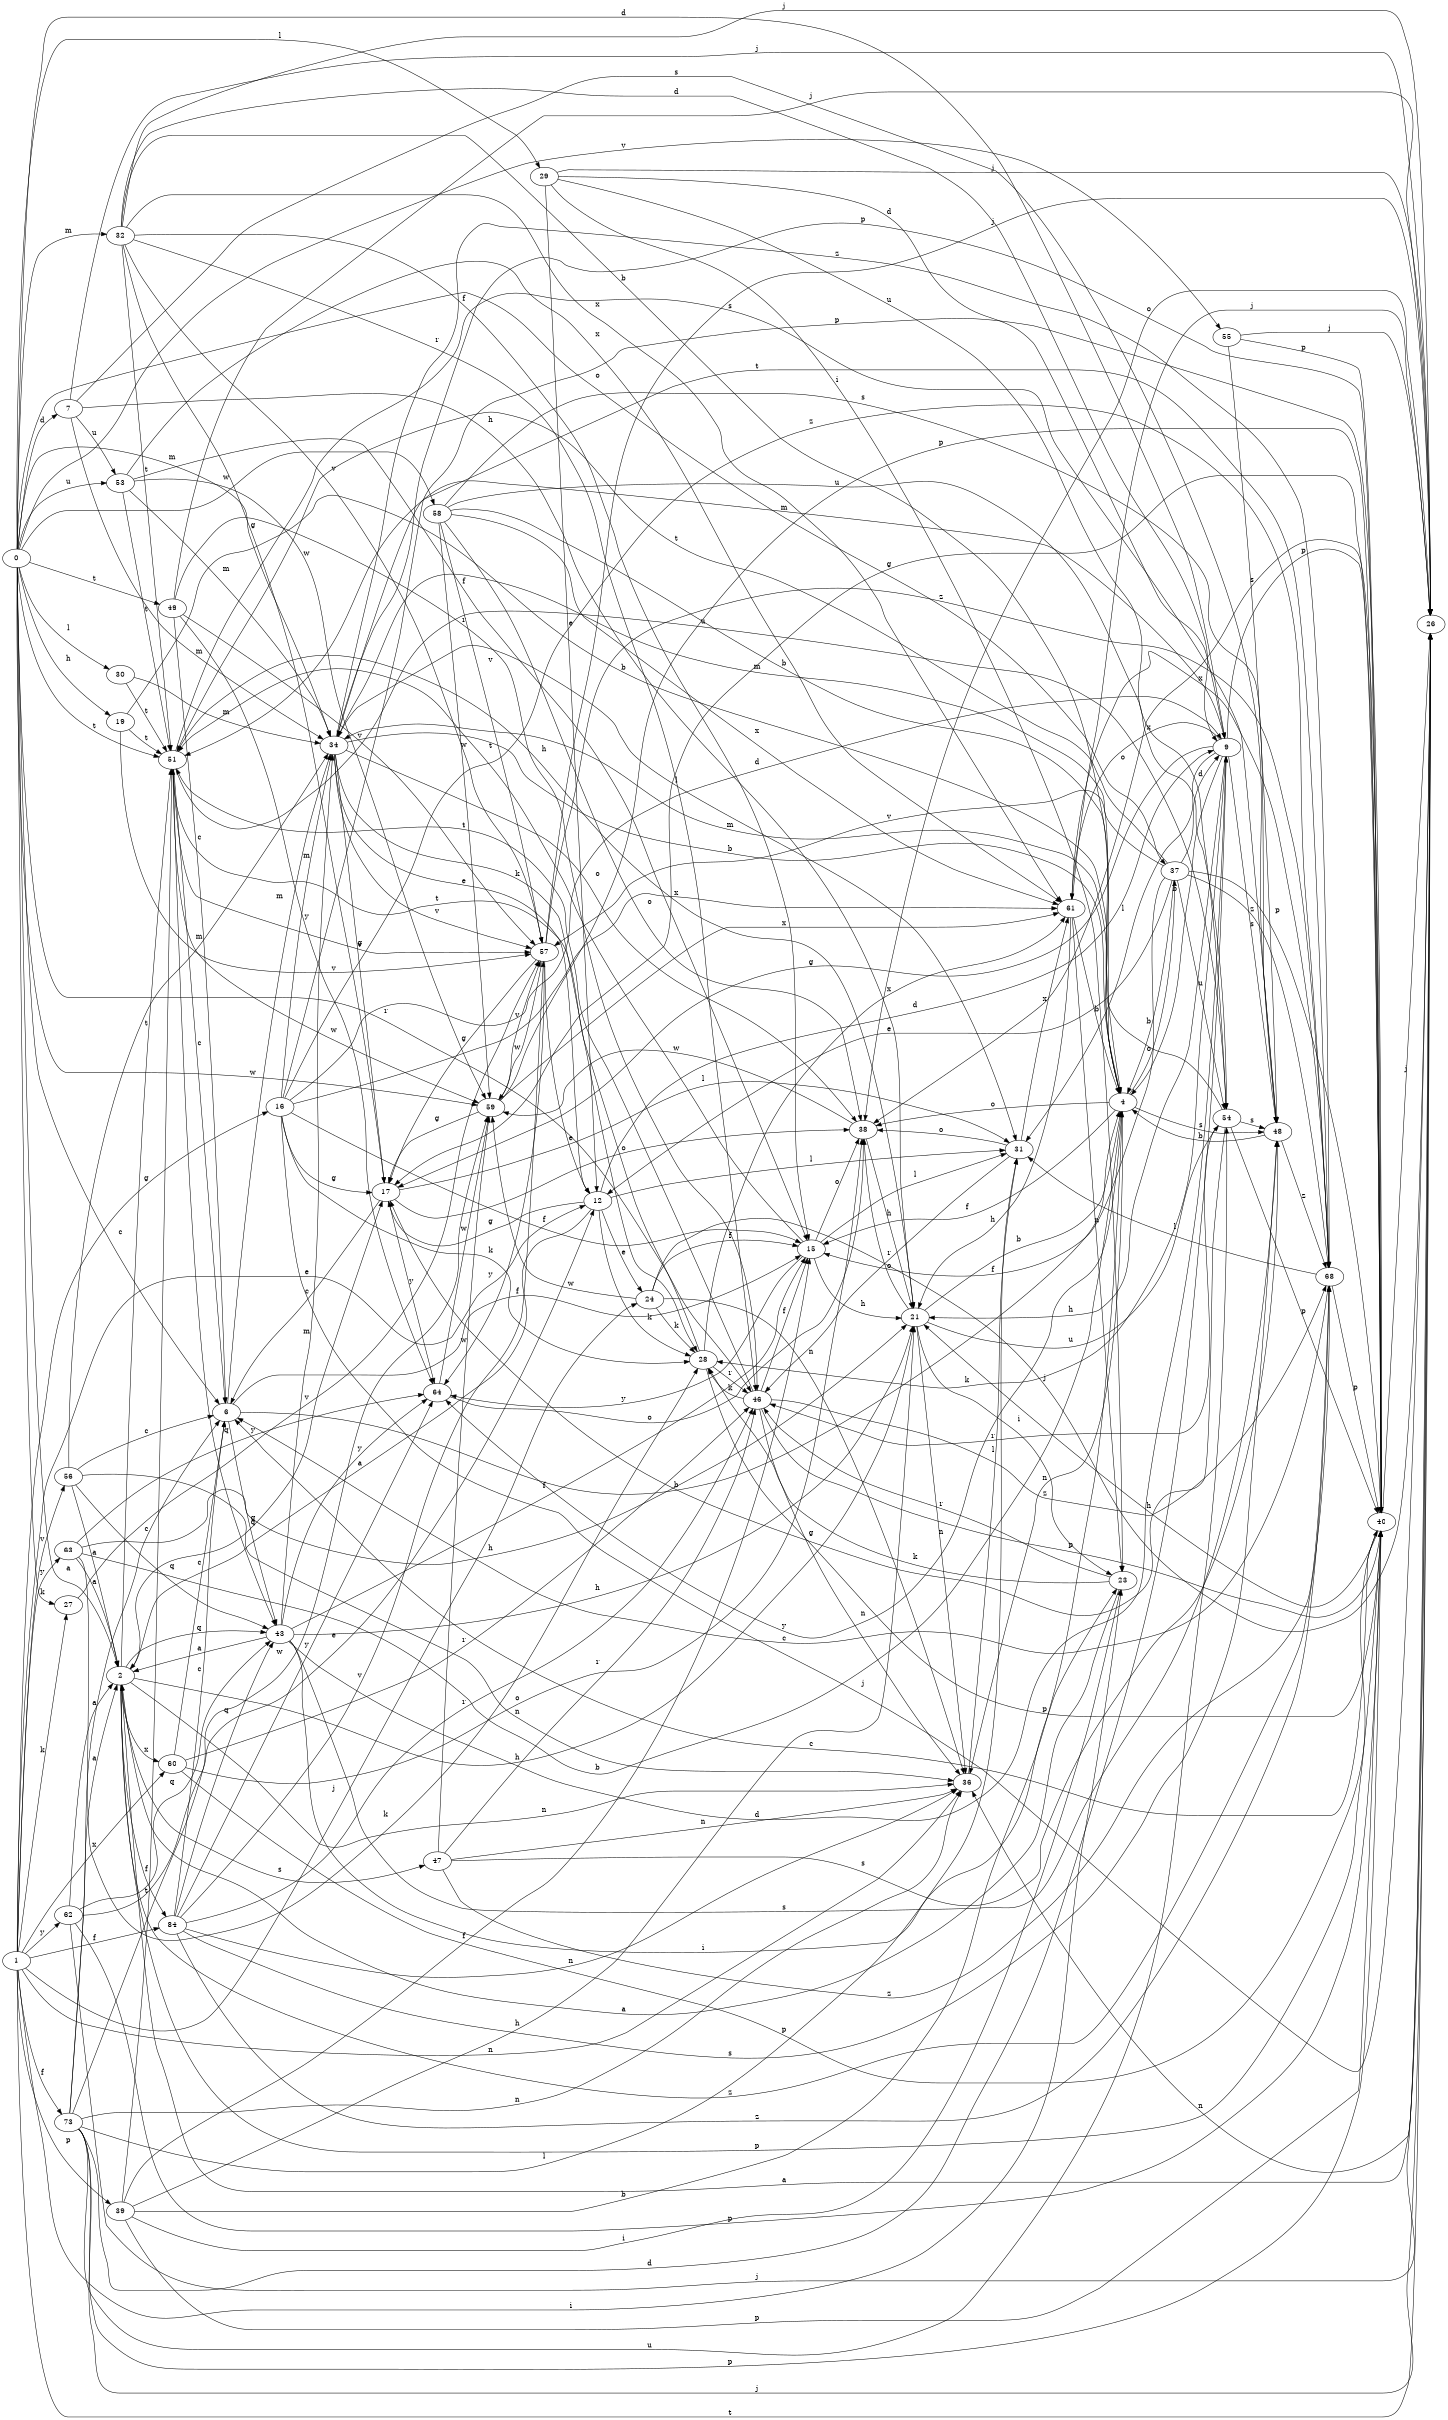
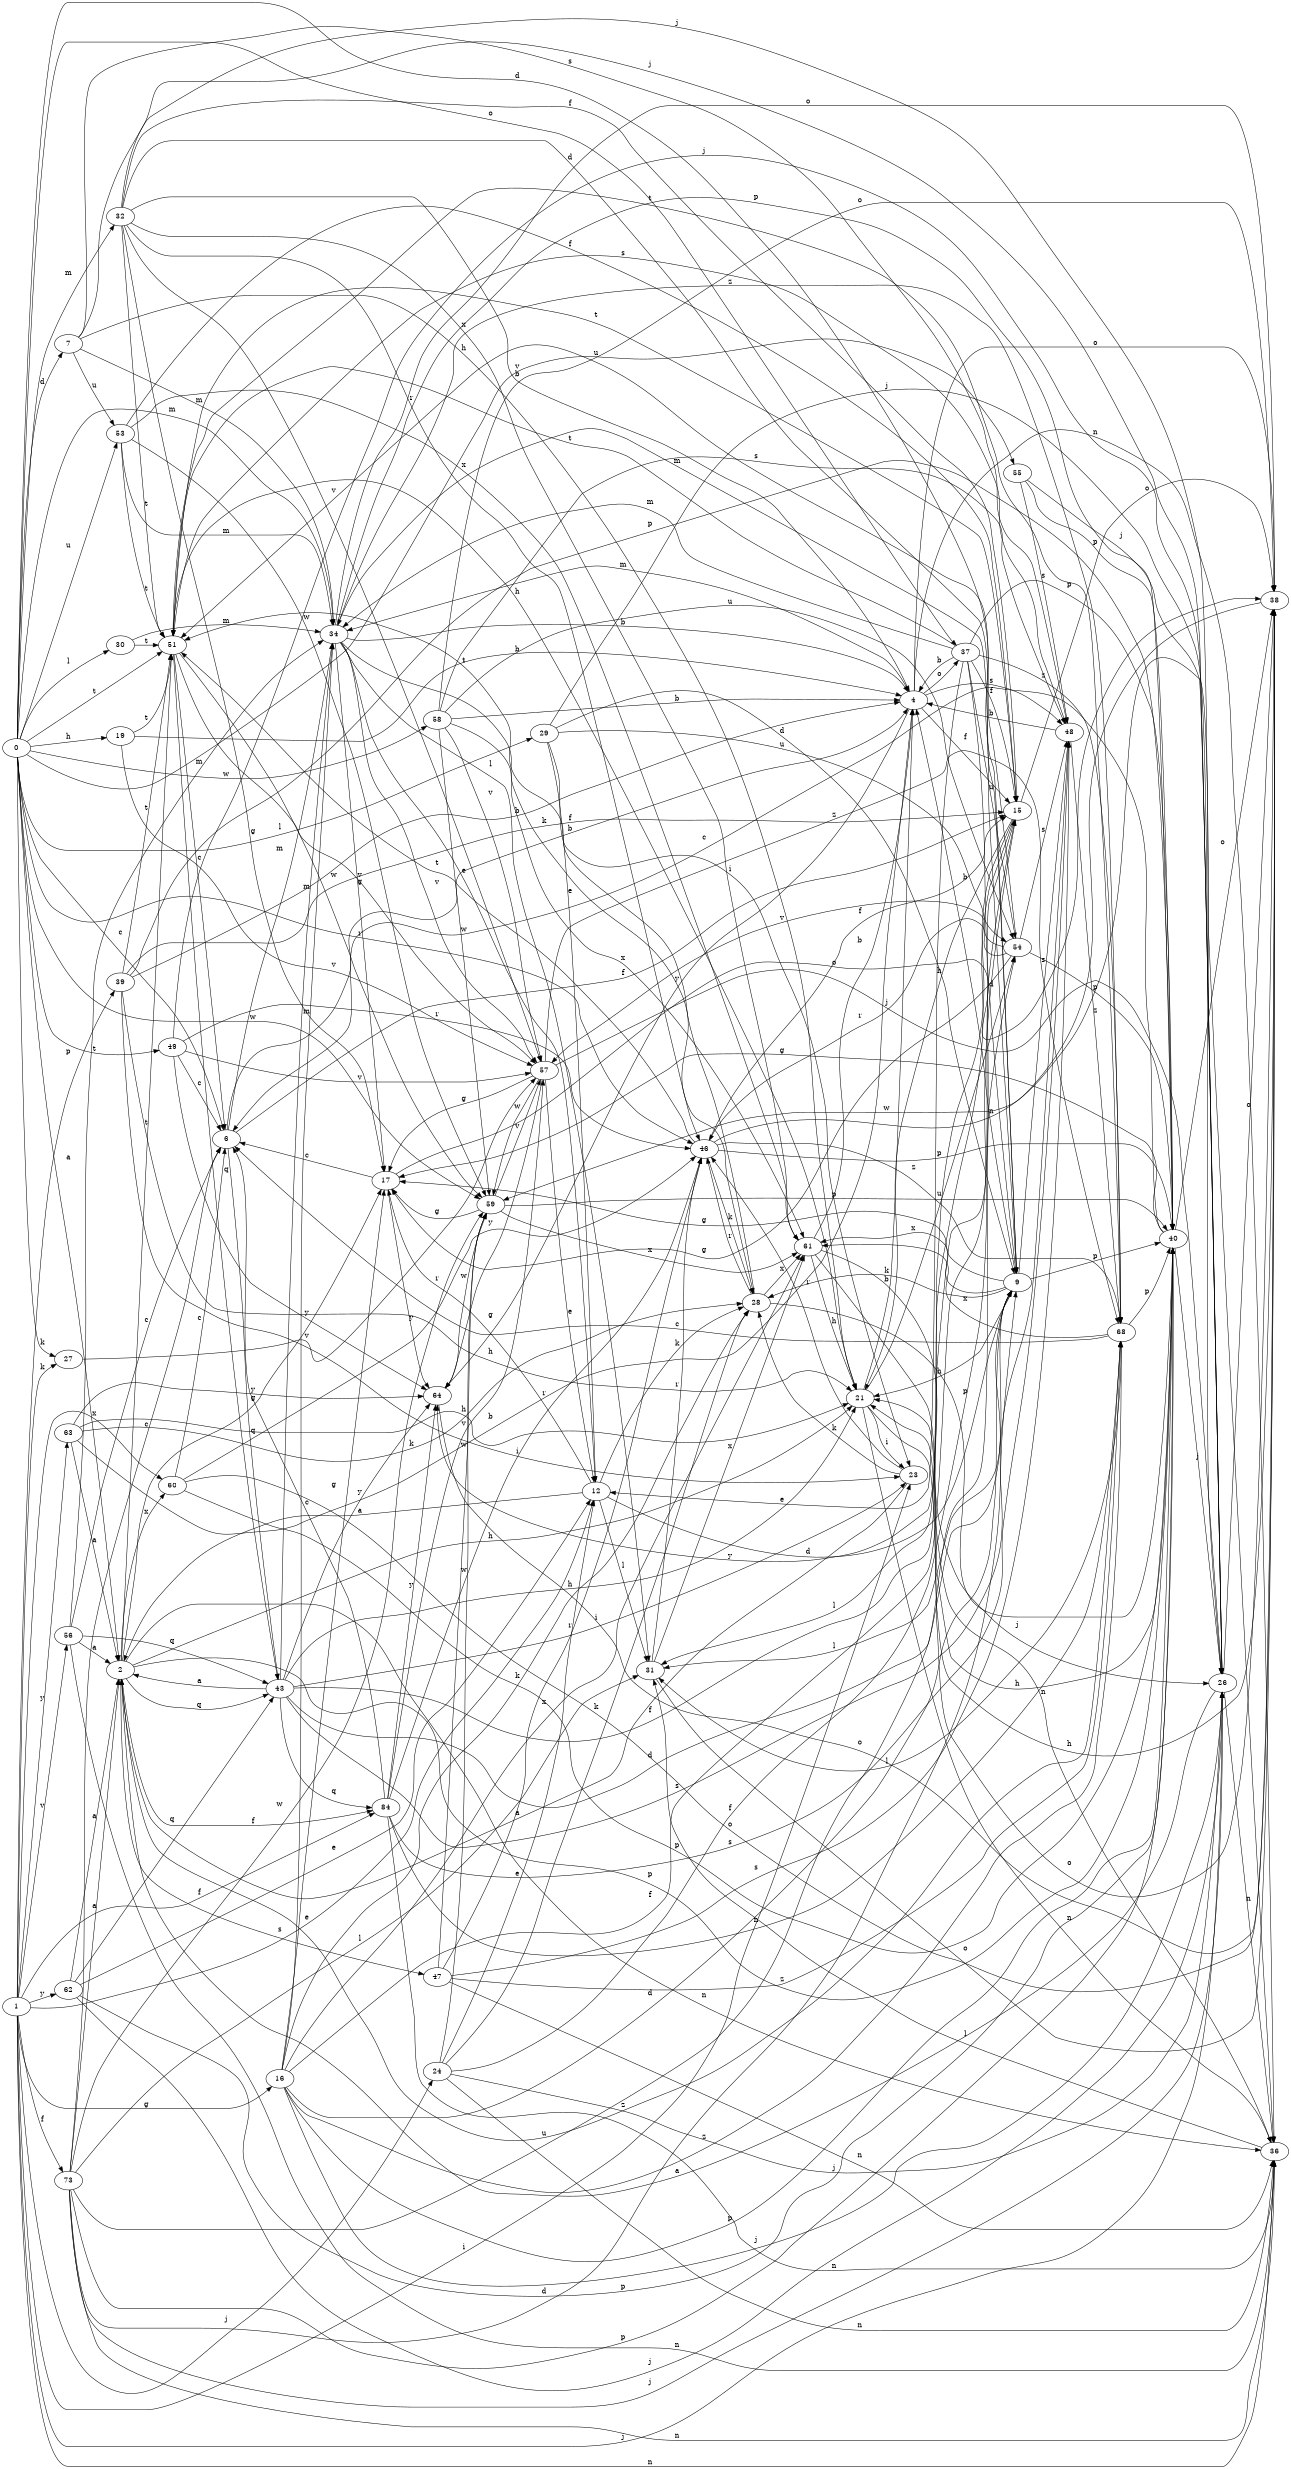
edge "51" -> "54": reversed
edge "17" -> "31": removed, label "l"
edge "61" -> "23": now "61" -> "36"
edge "12" -> "24": reversed
edge "84" -> "43": reversed
edge "84" -> "68": label "z" -> "n"
edge "1" -> "26": label "t" -> "j"
